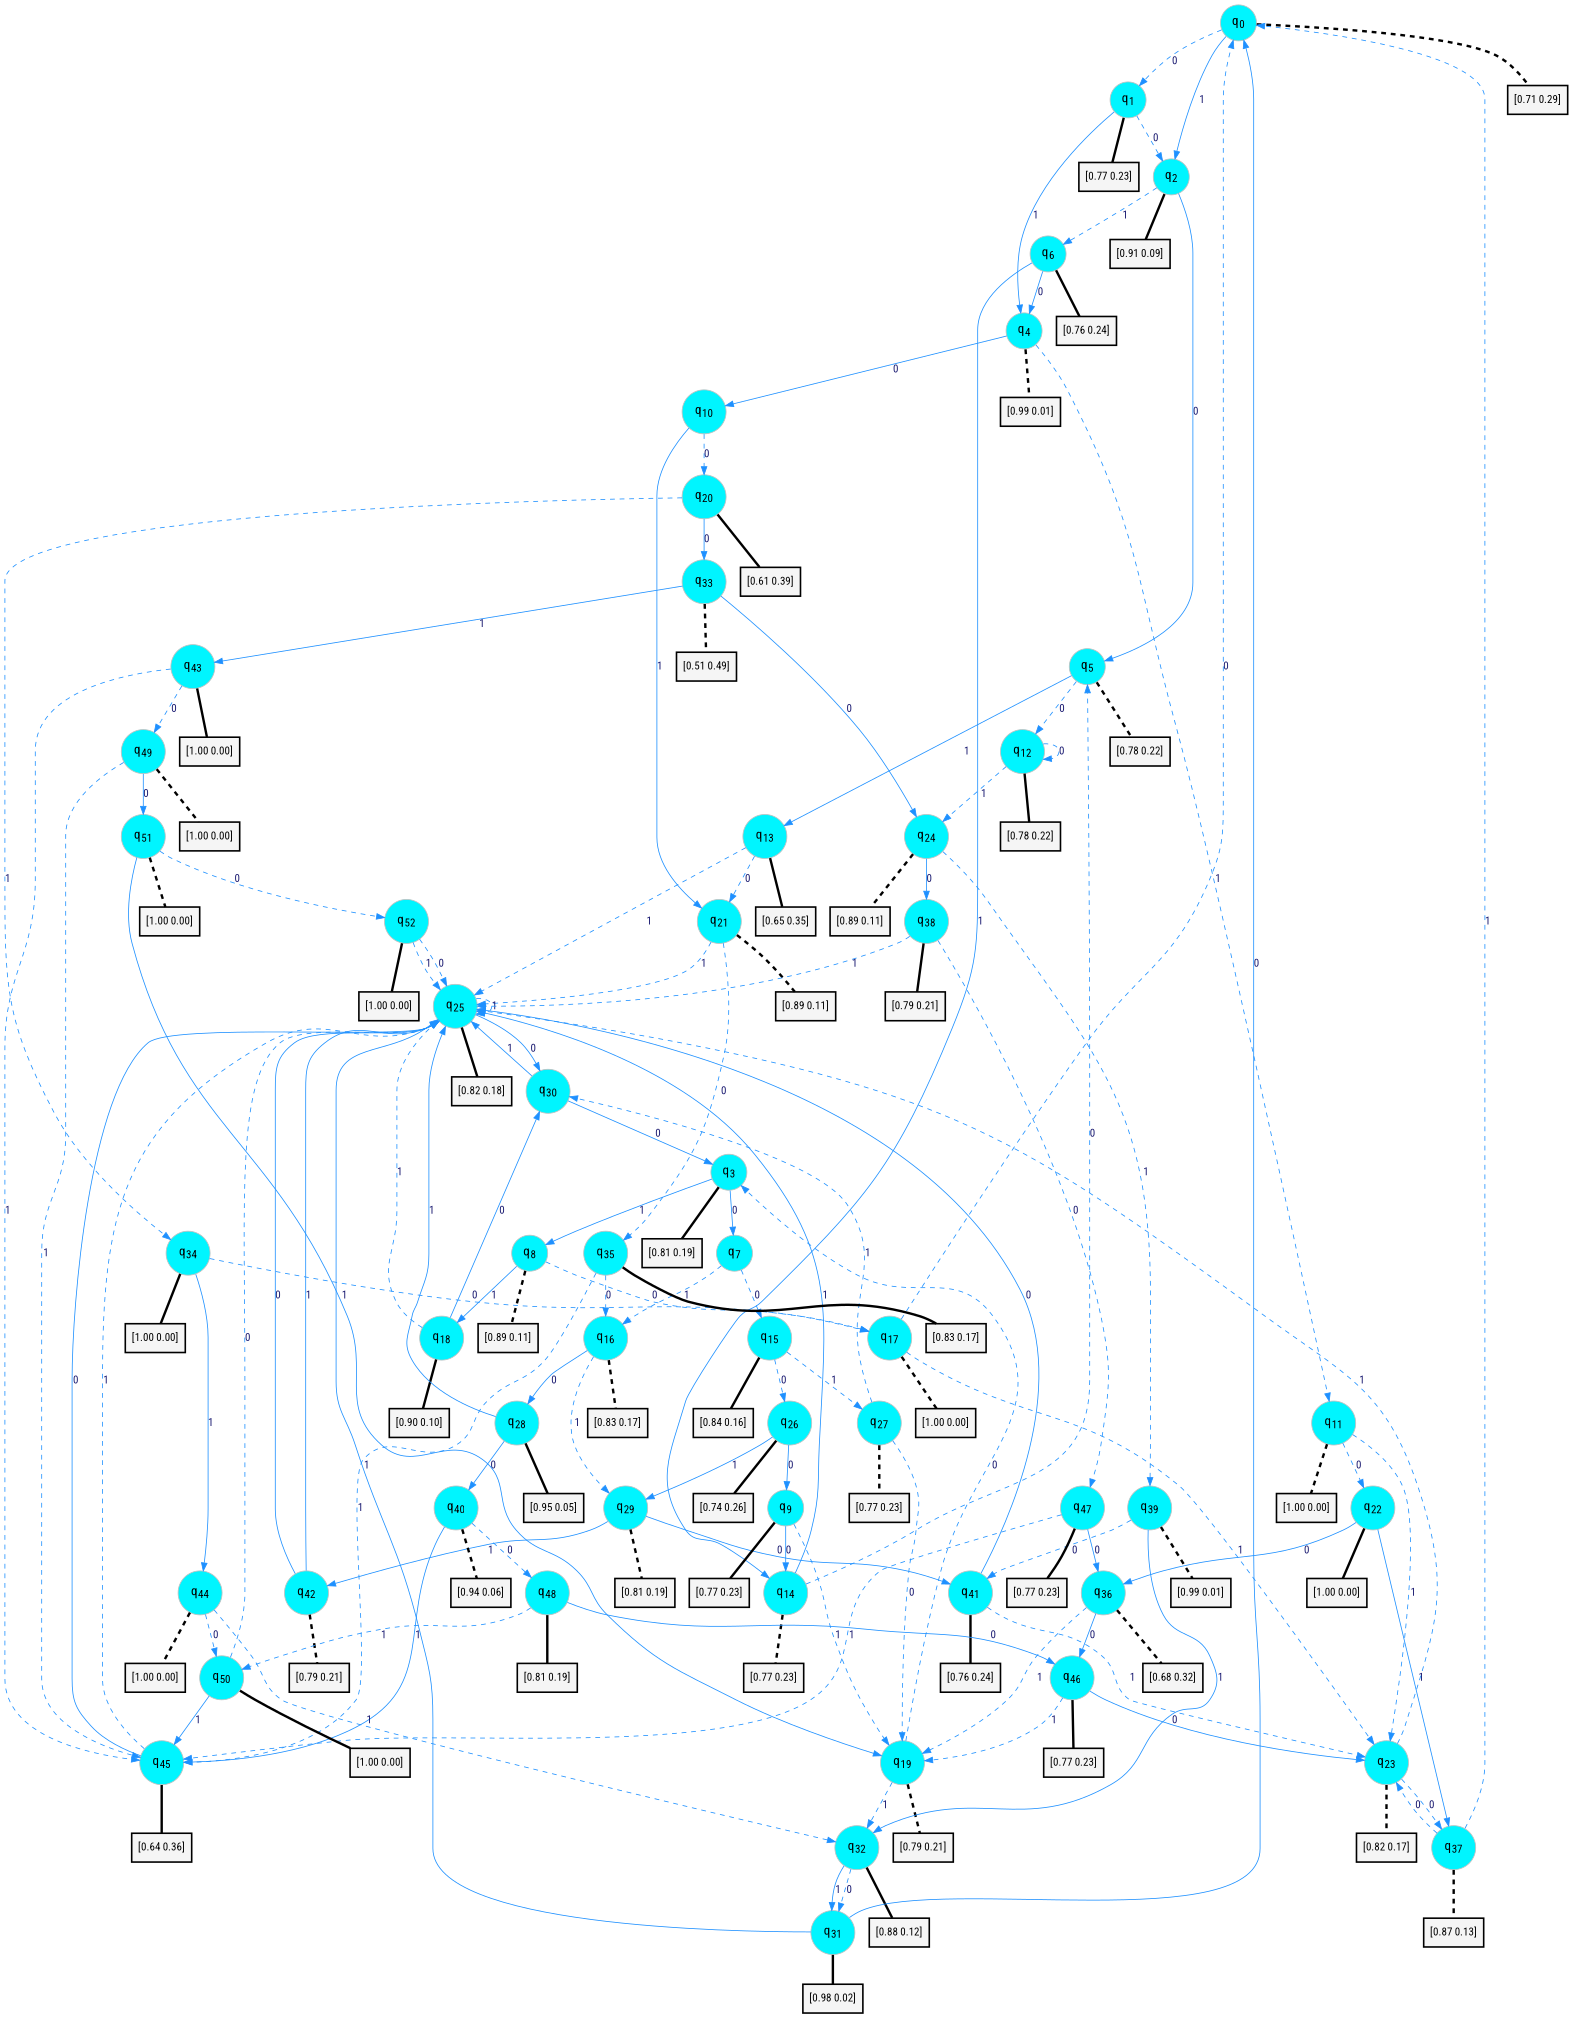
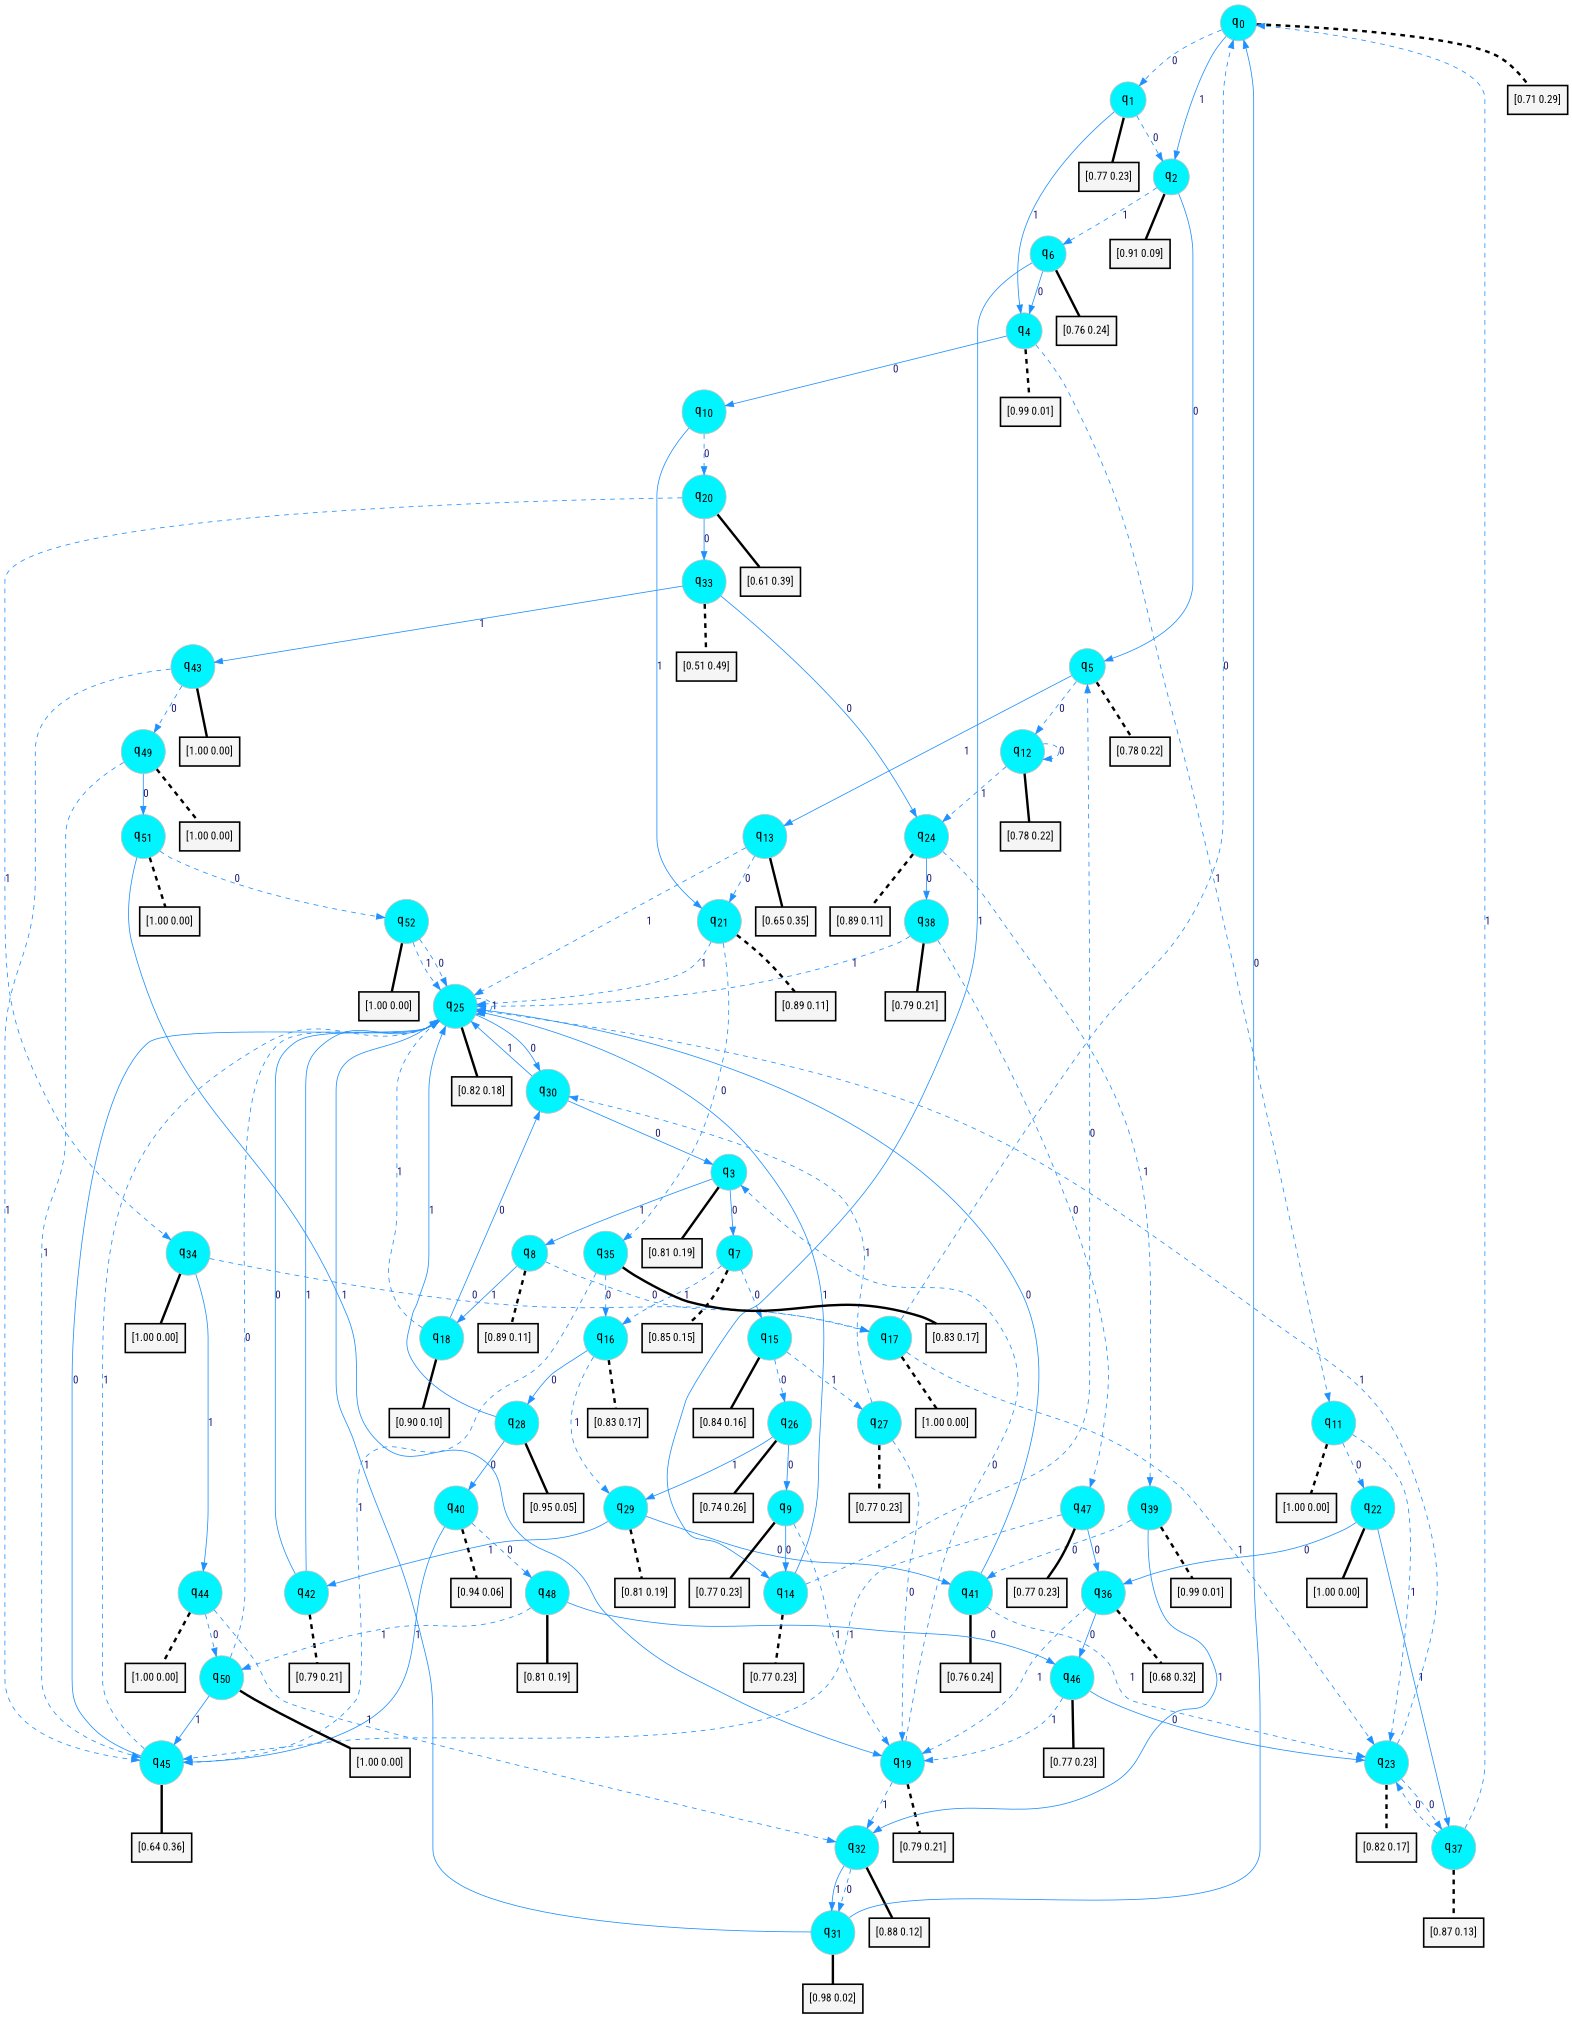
node "[0.85 0.15]": added
